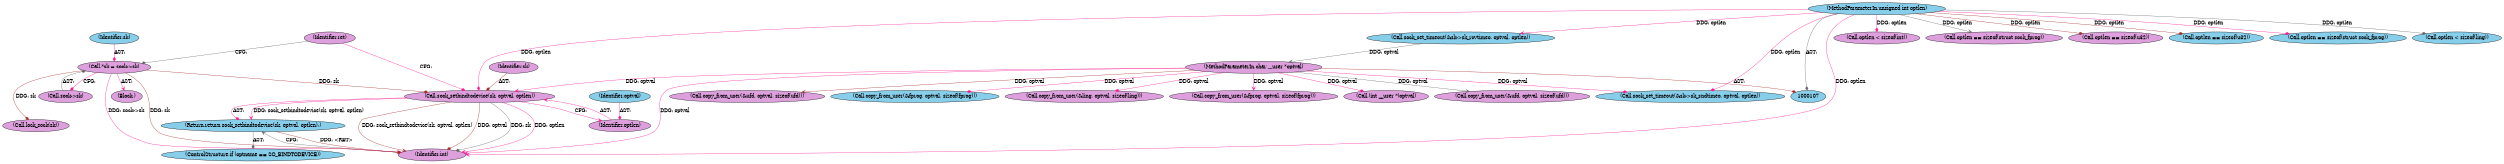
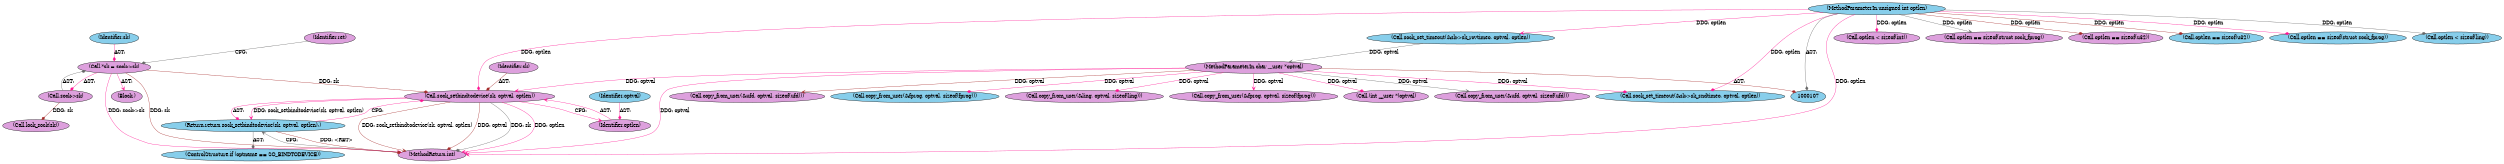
edge "(Identifier,ret)" -> "(Call,sock_setbindtodevice(sk, optval, optlen))": now "(Return,return sock_setbindtodevice(sk, optval, optlen);)" -> "(Call,sock_setbindtodevice(sk, optval, optlen))"
edge "(Call,*sk = sock->sk)" -> "(Call,lock_sock(sk))": now "(Call,sock->sk)" -> "(Call,lock_sock(sk))"
edge "(Call,*sk = sock->sk)" -> "(Call,sock->sk)": label "CFG: " -> "AST: "
node "(Identifier,int)": label "(Identifier,int)" -> "(MethodReturn,int)"
